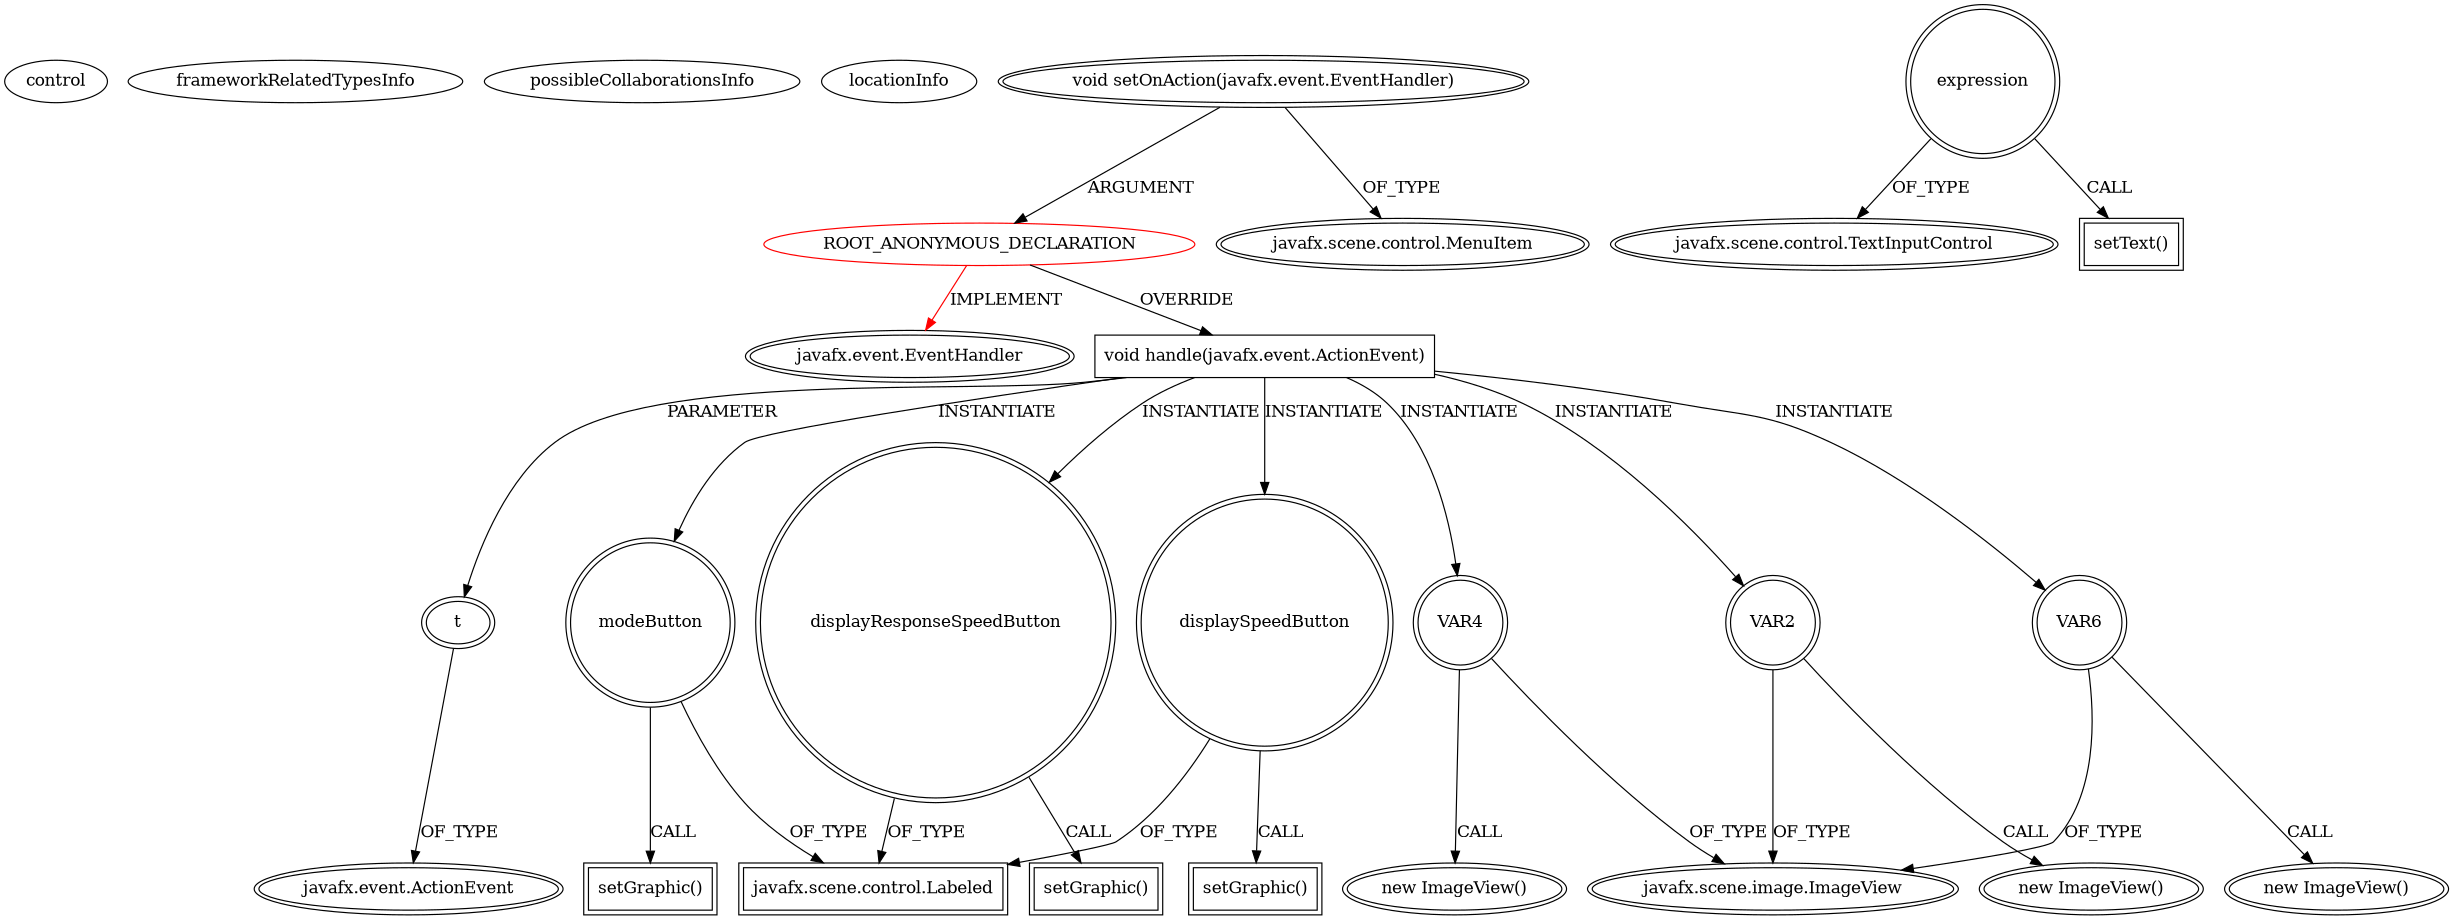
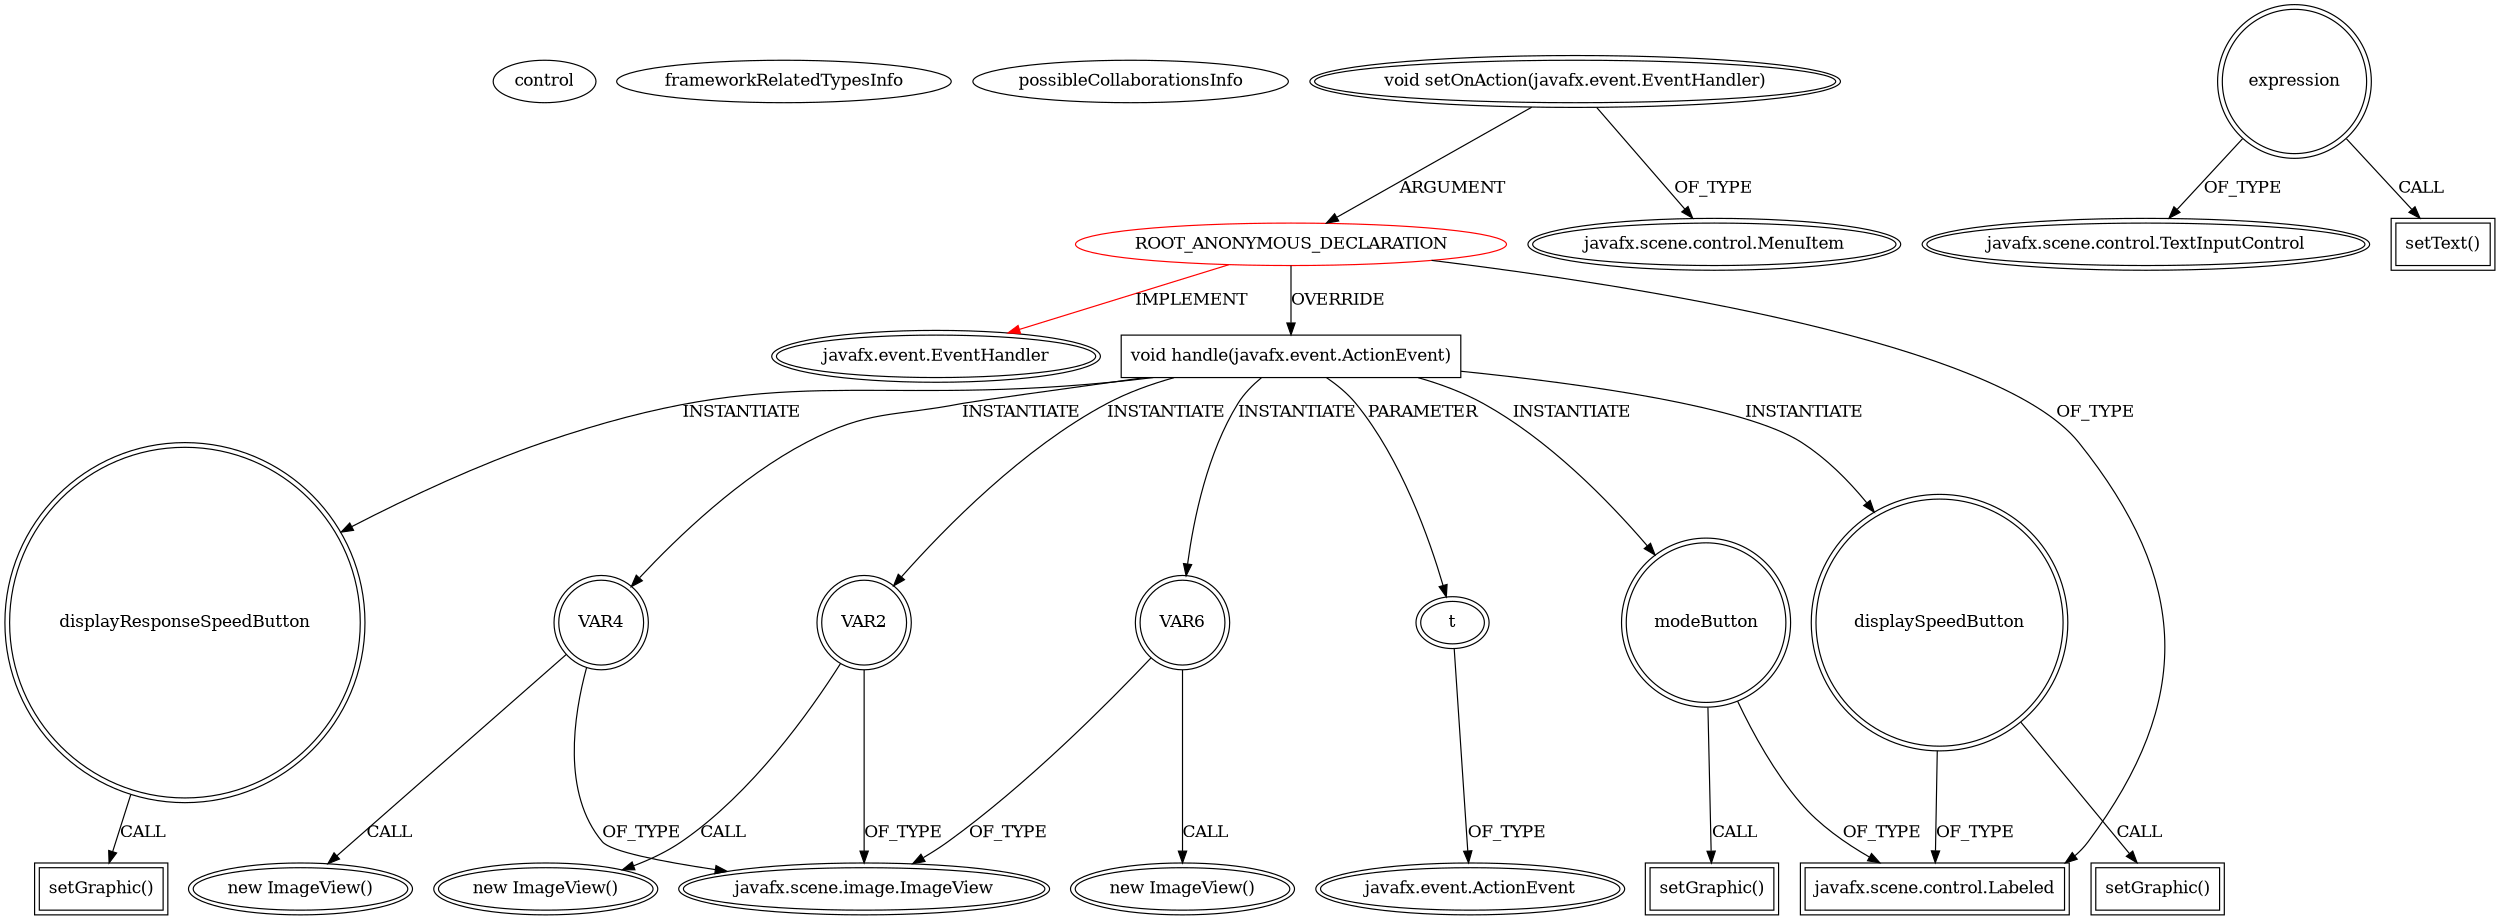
node "locationInfo": removed
edge "displayResponseSpeedButton" -> "javafx.scene.control.Labeled": now "ROOT_ANONYMOUS_DECLARATION" -> "javafx.scene.control.Labeled"
